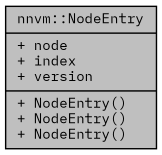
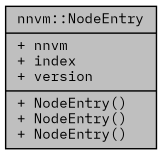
node "nnvm::NodeEntry": text "+ node" -> "+ nnvm"
